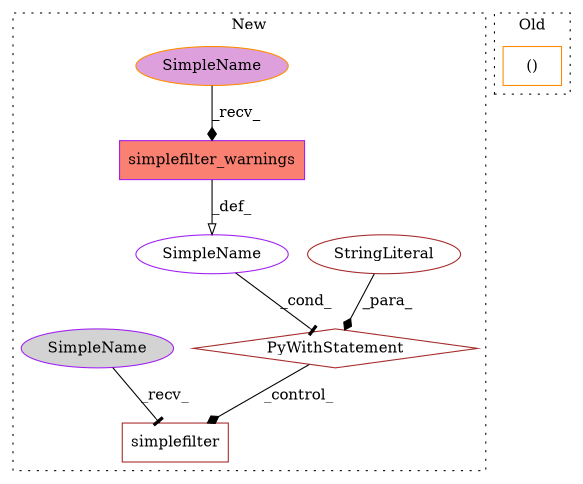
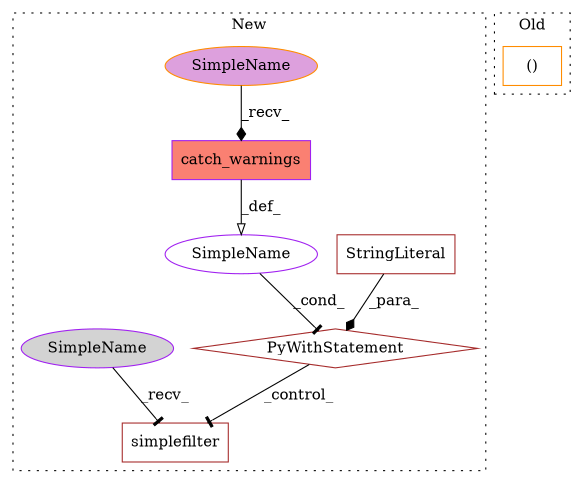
node "simplefilter_warnings": label "simplefilter_warnings" -> "catch_warnings"
node "StringLiteral": shape ellipse -> box
edge "PyWithStatement" -> "simplefilter": arrowhead diamond -> tee
